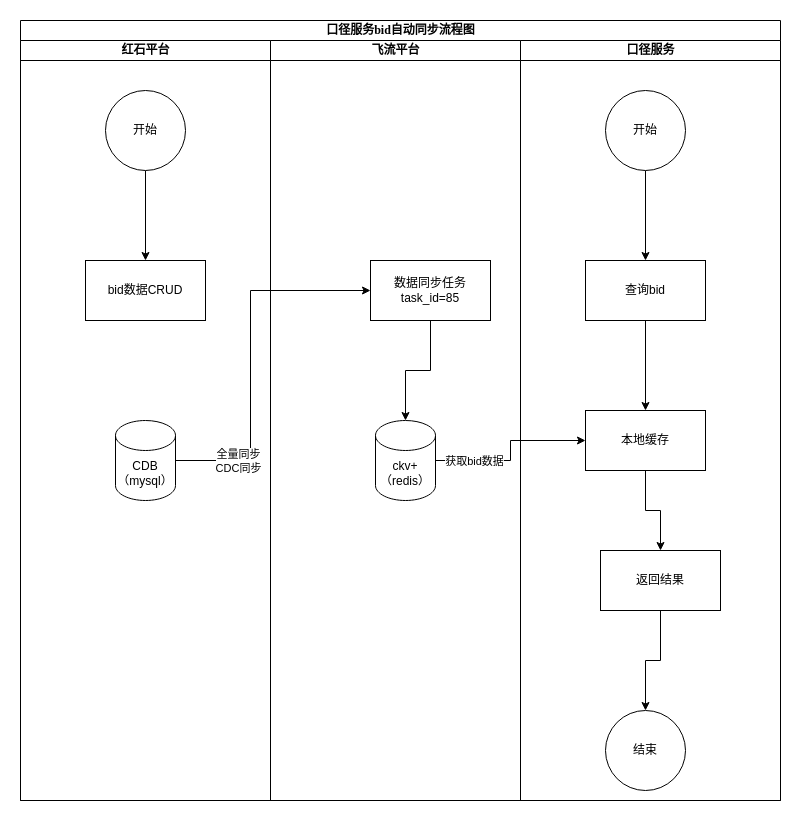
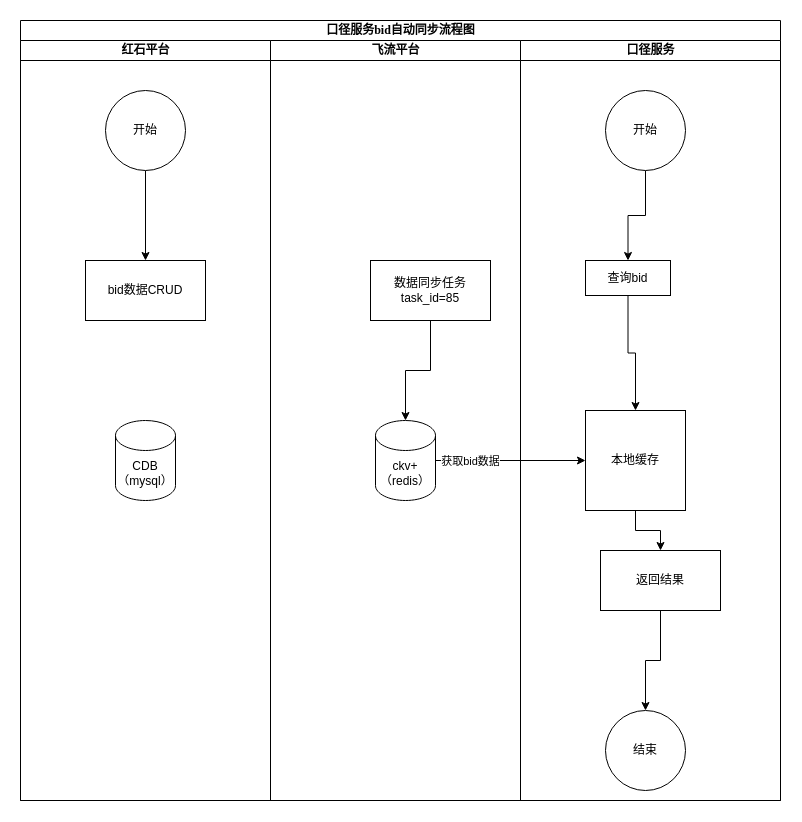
node "查询bid": size 120x60 -> 85x35
edge "CDB（mysql）" -> "数据同步任务 task_id=85": removed, label "全量同步 CDC同步"
node "本地缓存": size 120x60 -> 100x100
